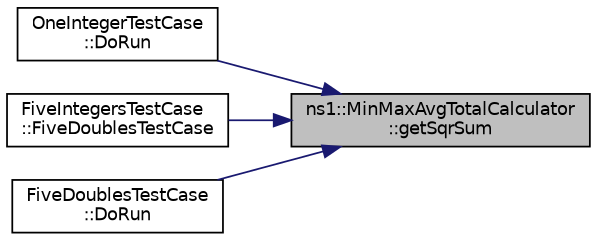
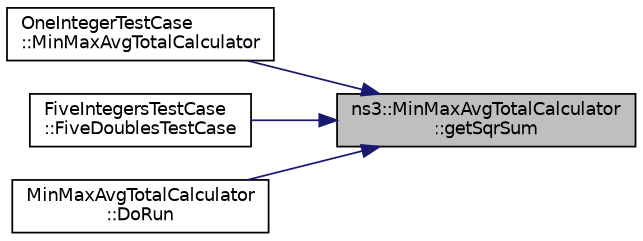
node "OneIntegerTestCase ::DoRun": label "OneIntegerTestCase ::DoRun" -> "OneIntegerTestCase ::MinMaxAvgTotalCalculator"
node "ns1::MinMaxAvgTotalCalculator ::getSqrSum": label "ns1::MinMaxAvgTotalCalculator ::getSqrSum" -> "ns3::MinMaxAvgTotalCalculator ::getSqrSum"
node "FiveDoublesTestCase ::DoRun": label "FiveDoublesTestCase ::DoRun" -> "MinMaxAvgTotalCalculator ::DoRun"
